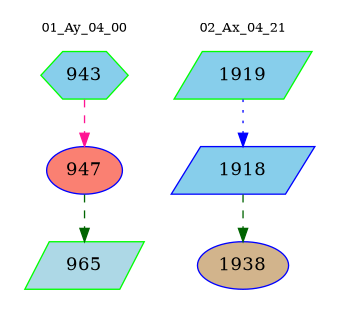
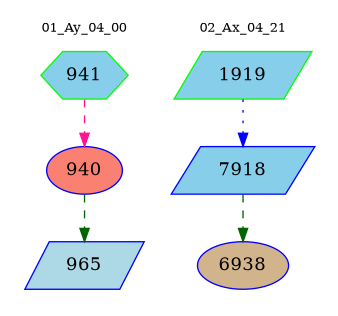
node "943": label "943" -> "941"
node "947": label "947" -> "940"
node "1918": label "1918" -> "7918"
node "965": color green -> blue
node "1938": label "1938" -> "6938"
